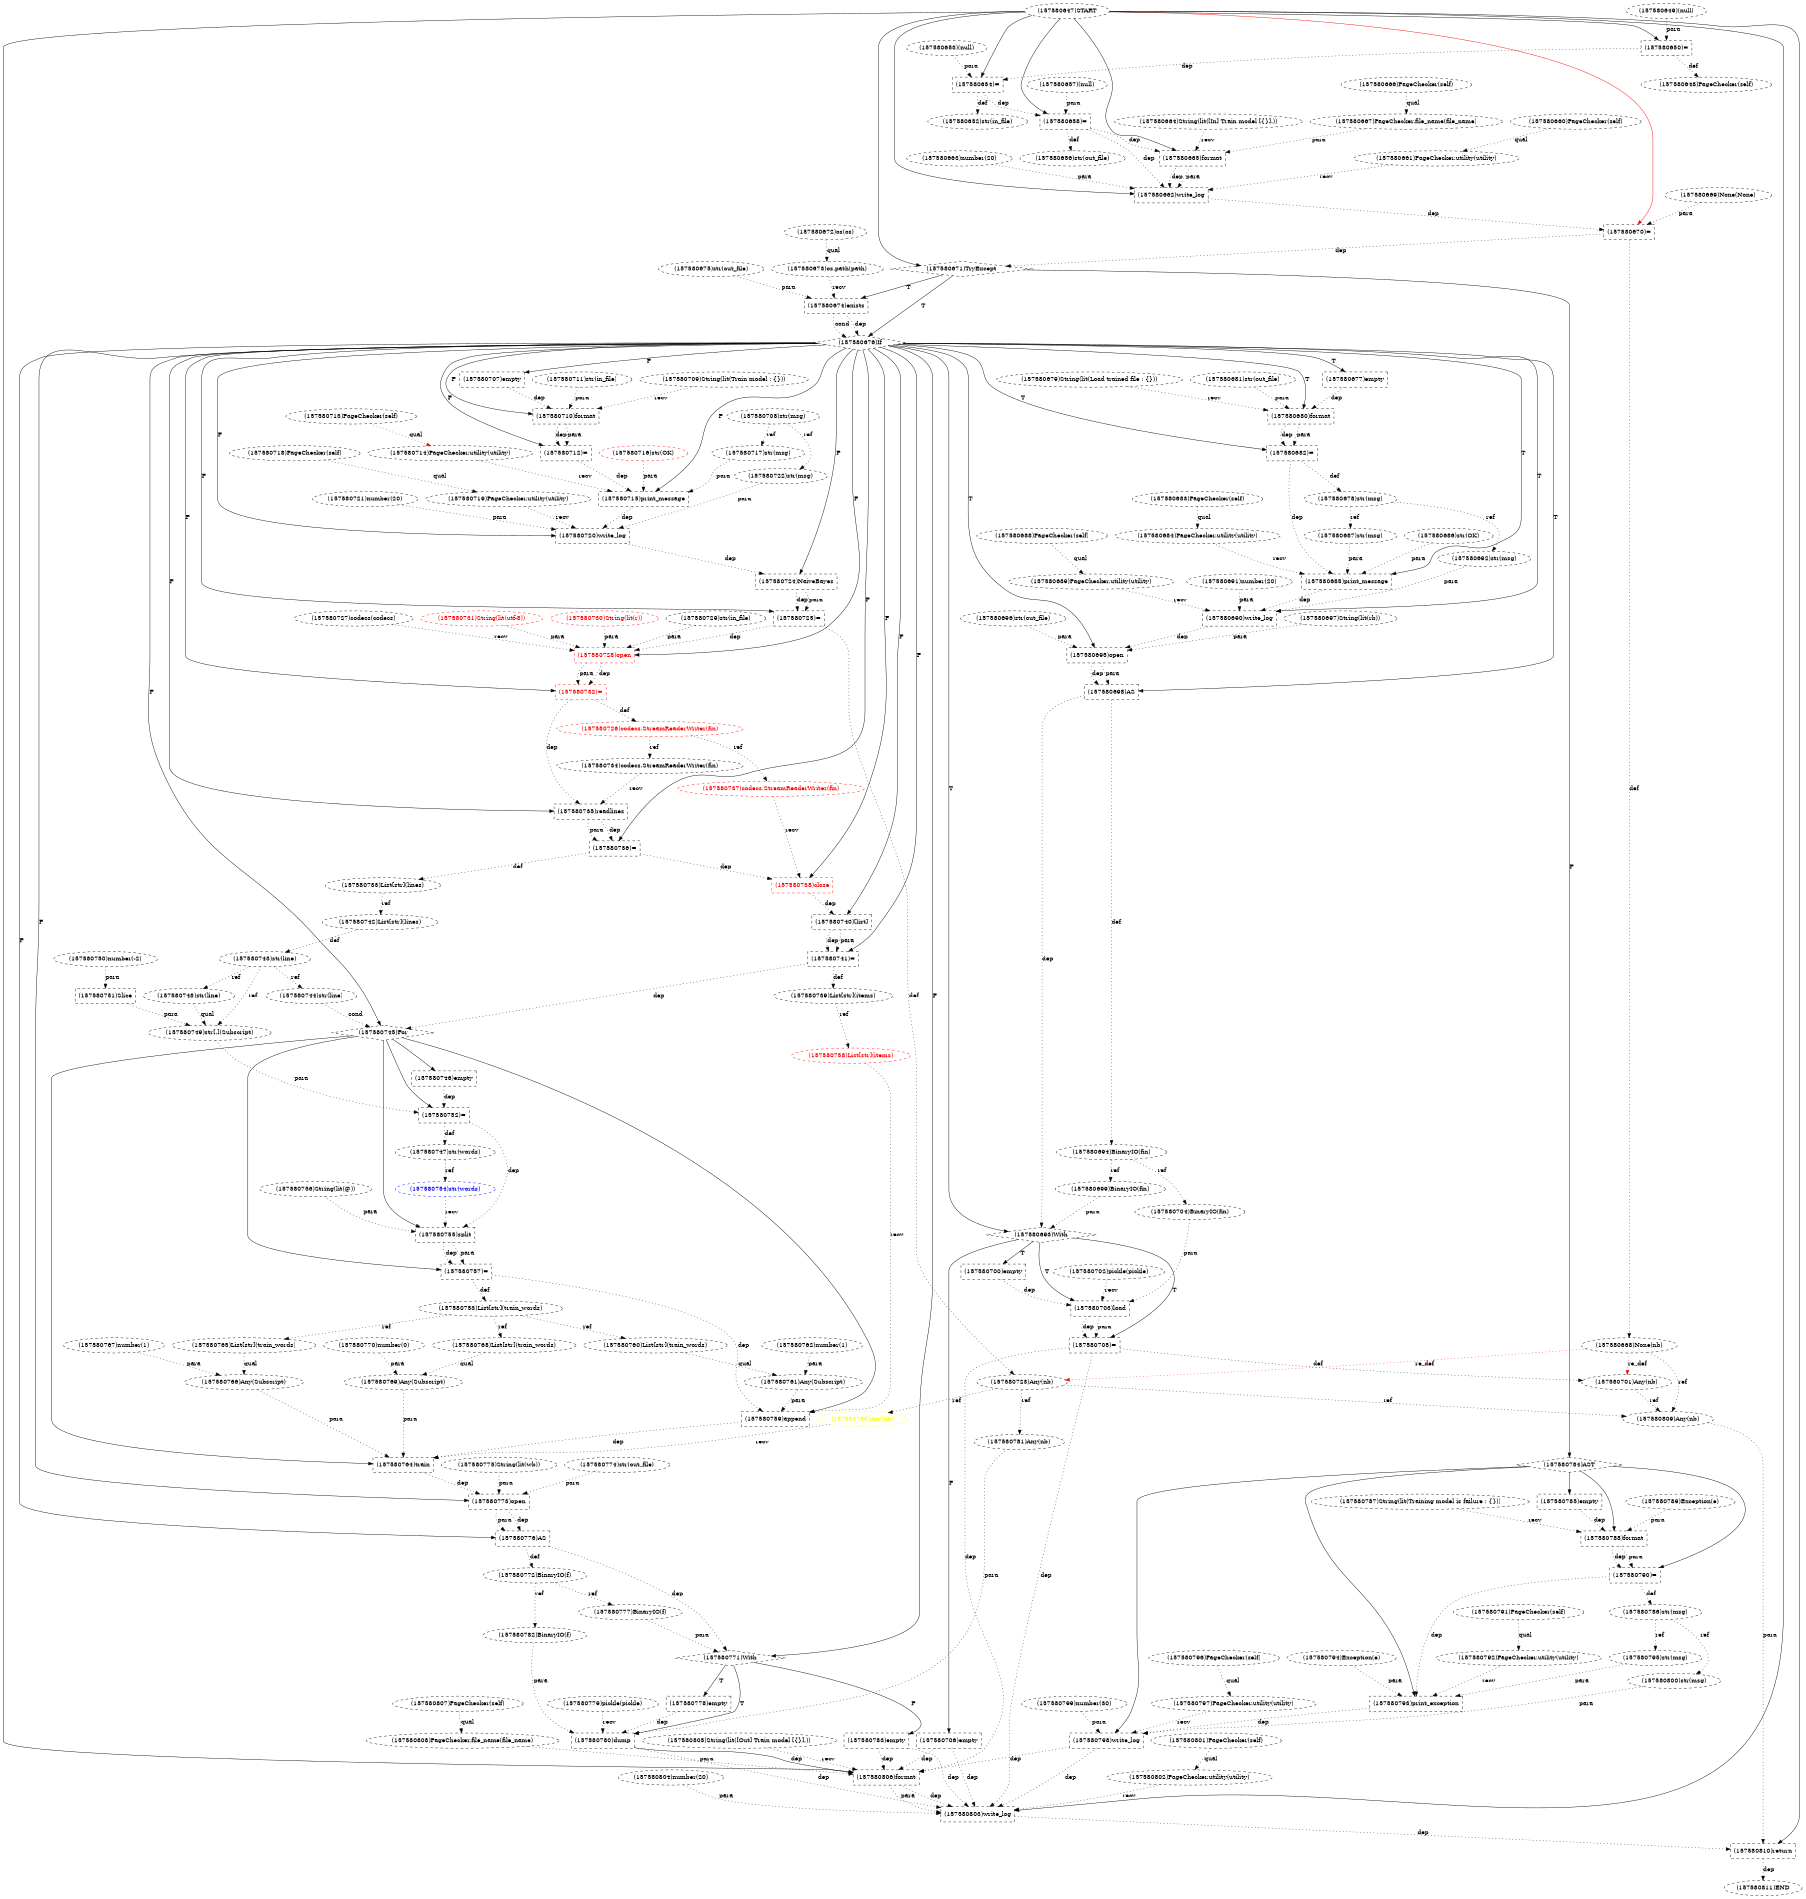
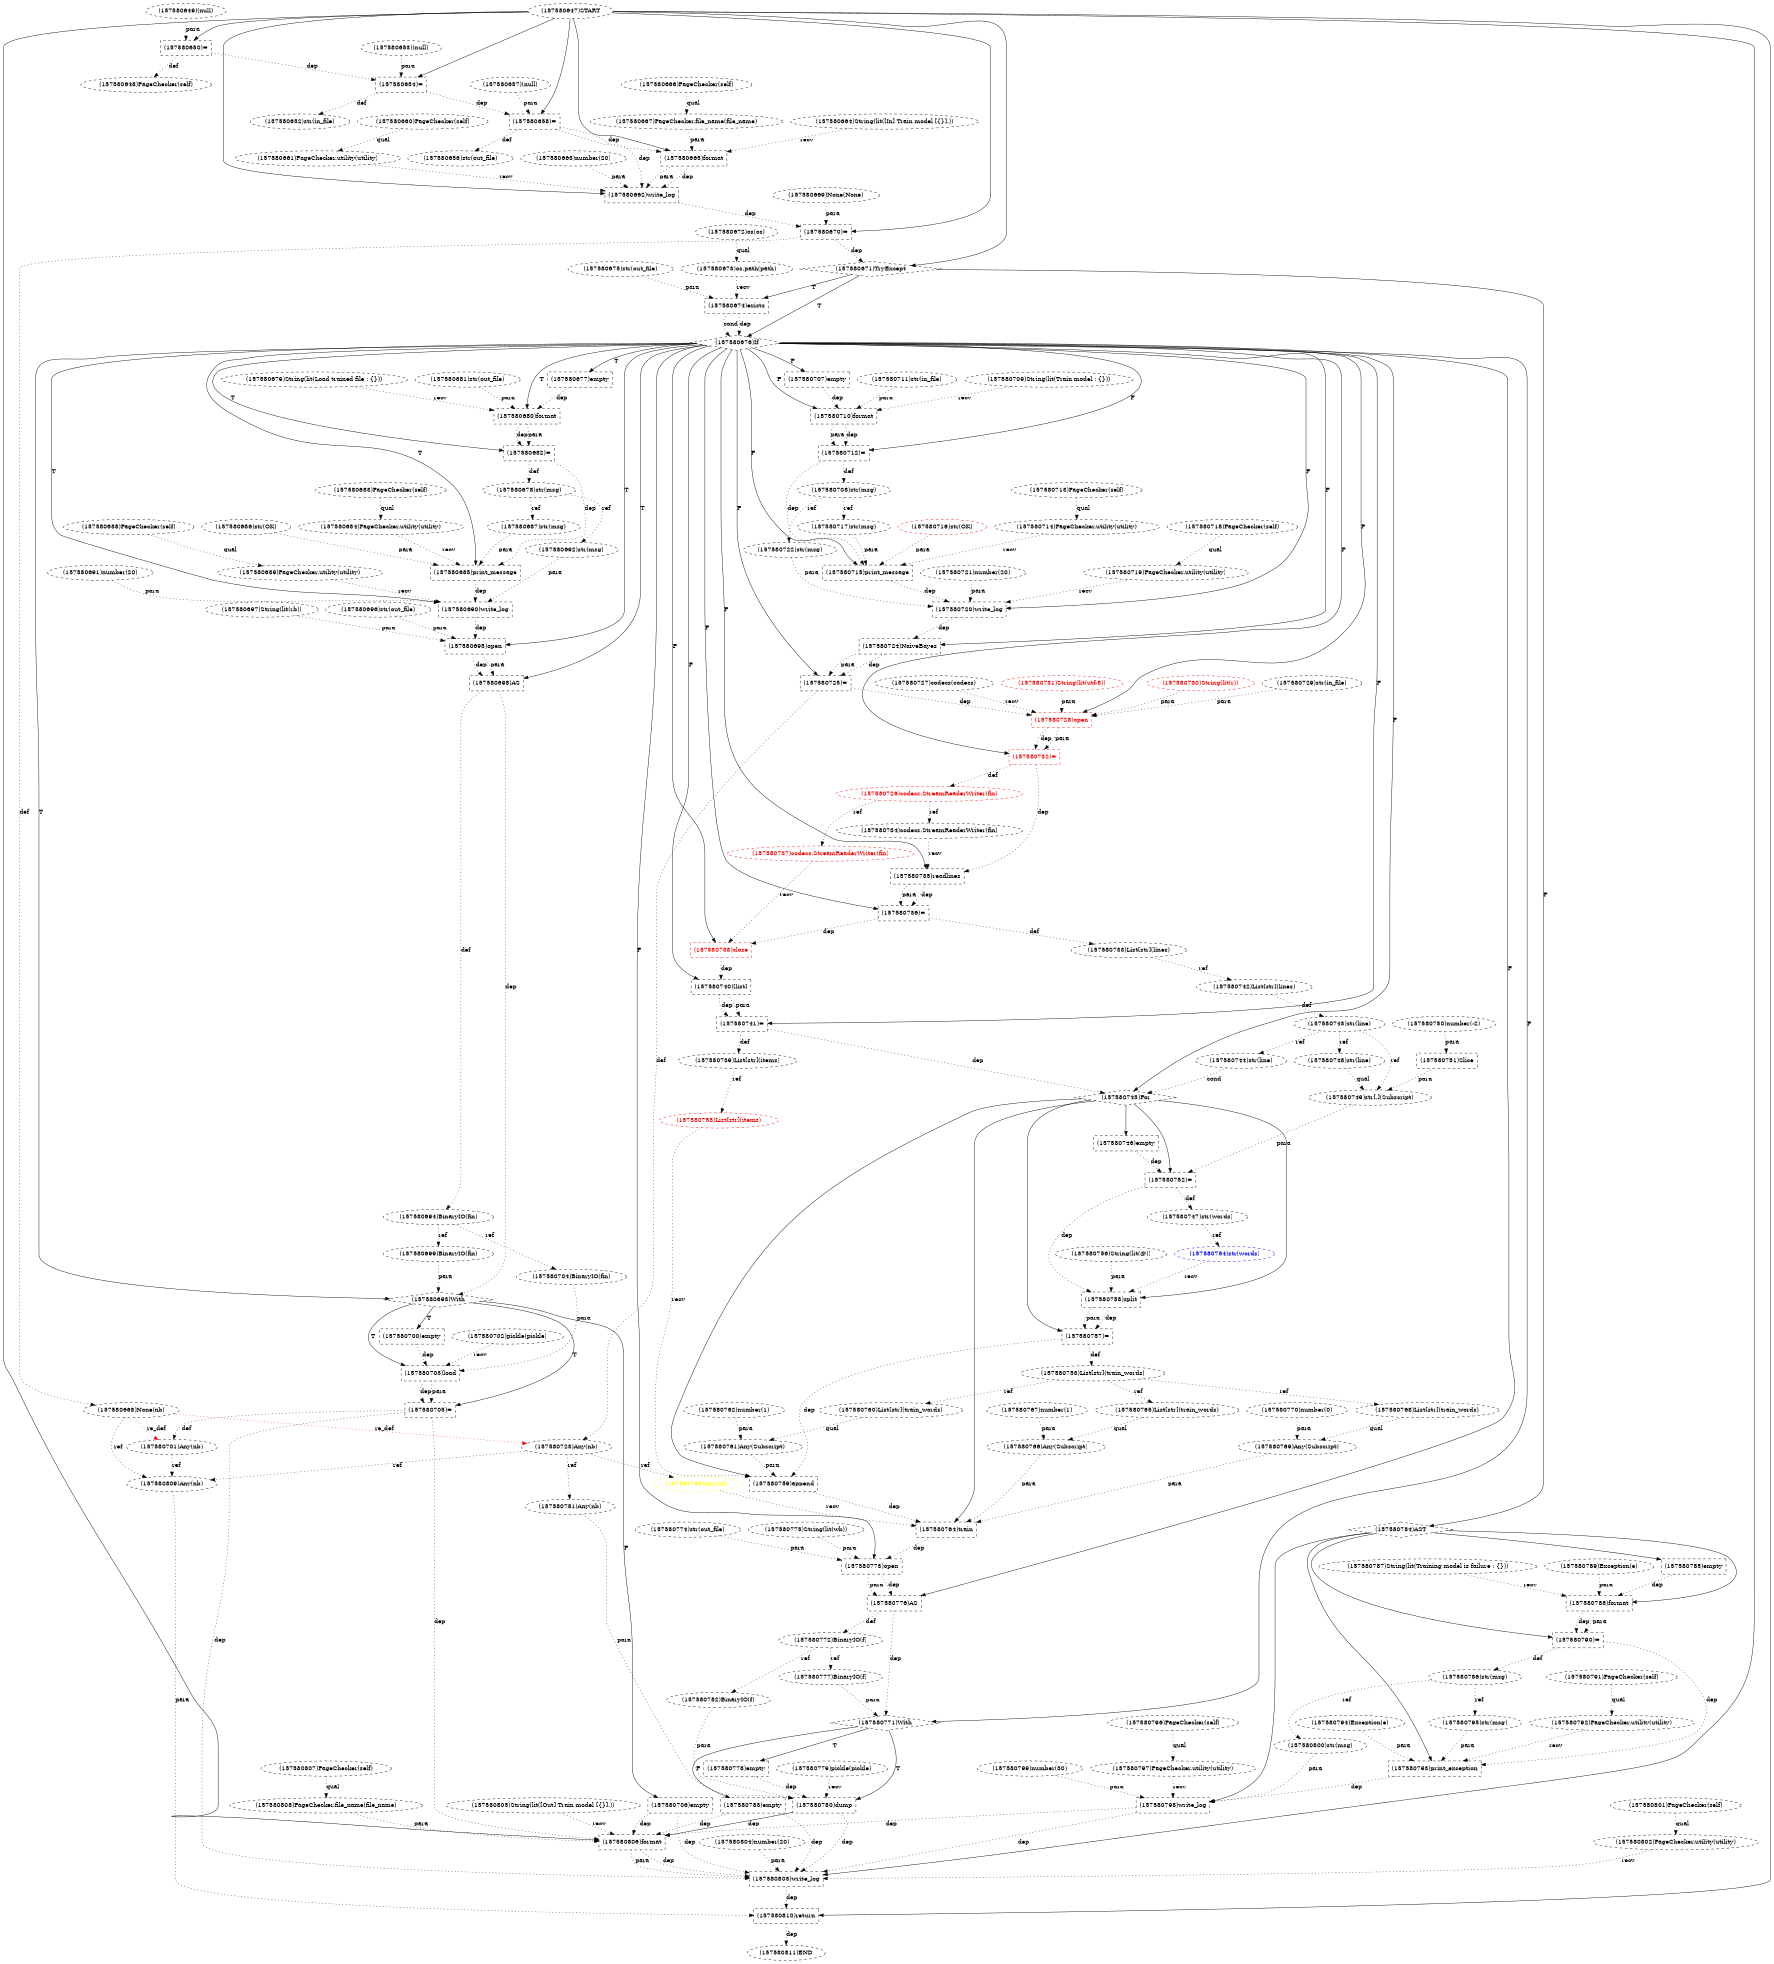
edge "(157580647)START" -> "(157580670)=": color red -> black
edge "(157580713)PageChecker(self)" -> "(157580714)PageChecker.utility(utility)": color red -> black
edge "(157580712)=" -> "(157580708)str(msg)": added, label "def"
